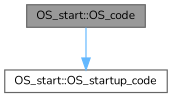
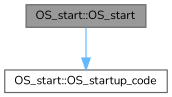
node "OS_start::OS_code": label "OS_start::OS_code" -> "OS_start::OS_start"
